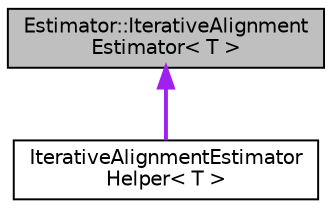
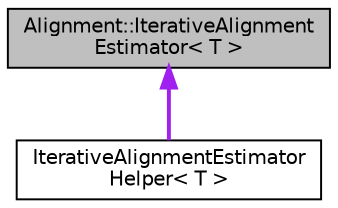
node "Estimator::IterativeAlignment Estimator< T >": label "Estimator::IterativeAlignment Estimator< T >" -> "Alignment::IterativeAlignment Estimator< T >"
